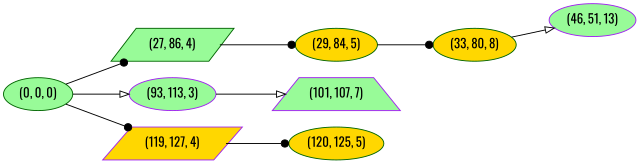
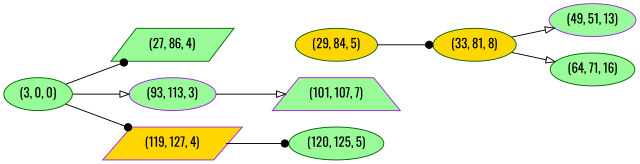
node "(46, 51, 13)": label "(46, 51, 13)" -> "(49, 51, 13)"
edge "(27, 86, 4)" -> "(29, 84, 5)": removed
node "(33, 80, 8)": label "(33, 80, 8)" -> "(33, 81, 8)"
node "(64, 71, 16)": added
node "(0, 0, 0)": label "(0, 0, 0)" -> "(3, 0, 0)"
node "(120, 125, 5)": fillcolor gold -> palegreen
